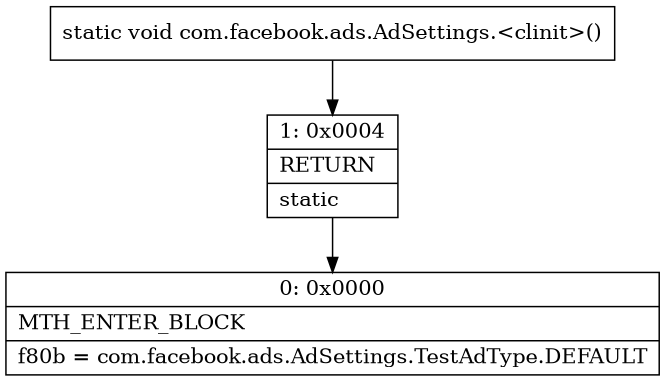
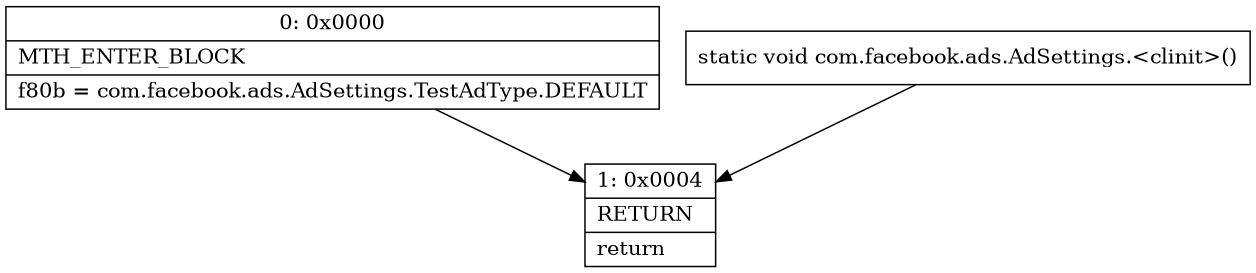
node "1: 0x0004": text "static" -> "return"
edge "1: 0x0004" -> "0: 0x0000": reversed
